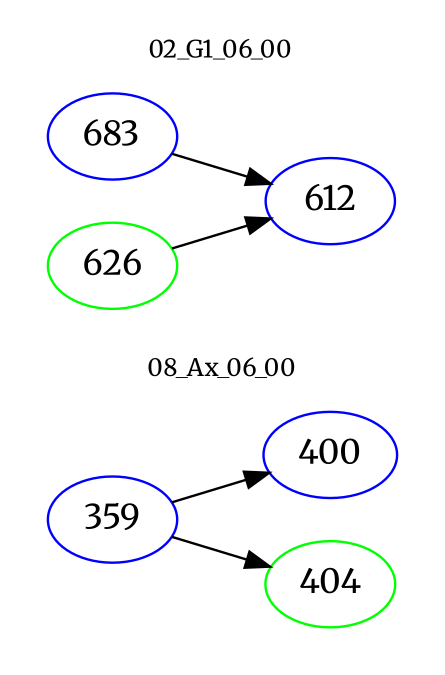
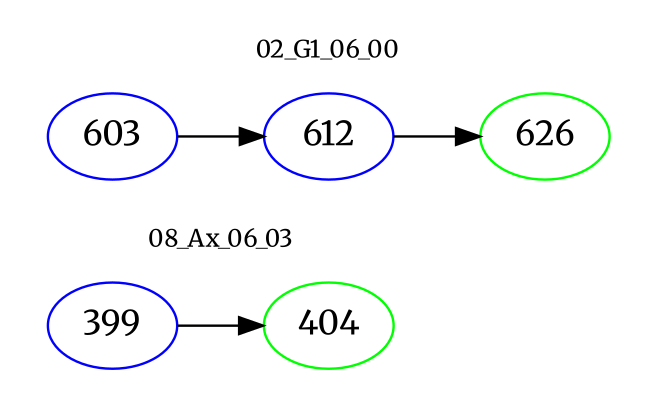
node "683": label "683" -> "603"
edge "626" -> "612": reversed
cluster "08_Ax_06_00": label "08_Ax_06_00" -> "08_Ax_06_03"
node "400": removed
node "359": label "359" -> "399"
